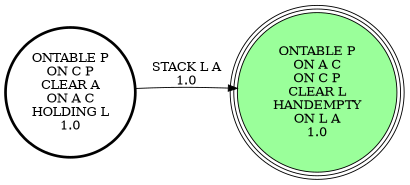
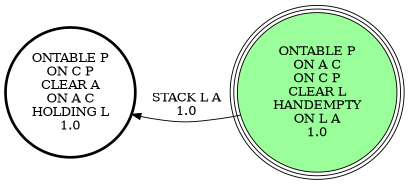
edge "ONTABLE P ON C P CLEAR A ON A C HOLDING L 1.0" -> "ONTABLE P ON A C ON C P CLEAR L HANDEMPTY ON L A 1.0": reversed
